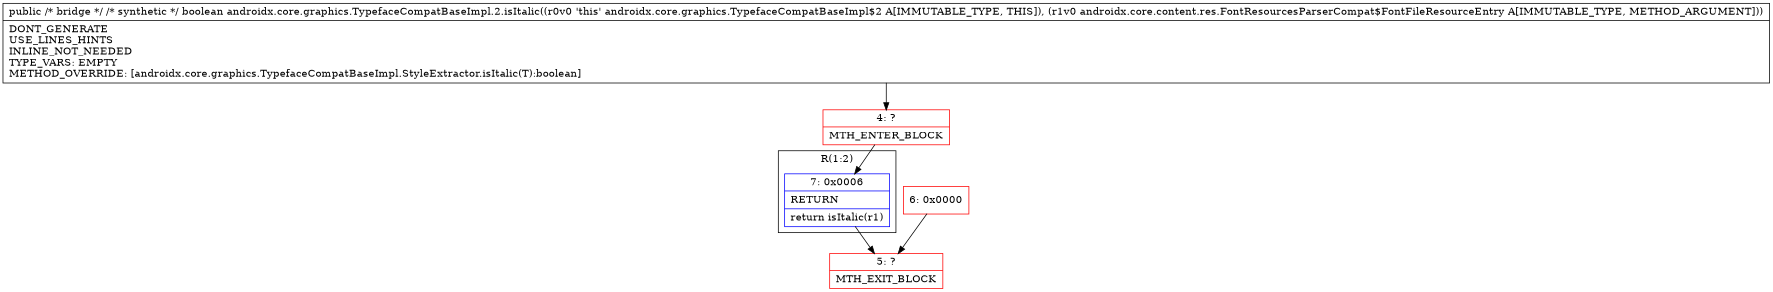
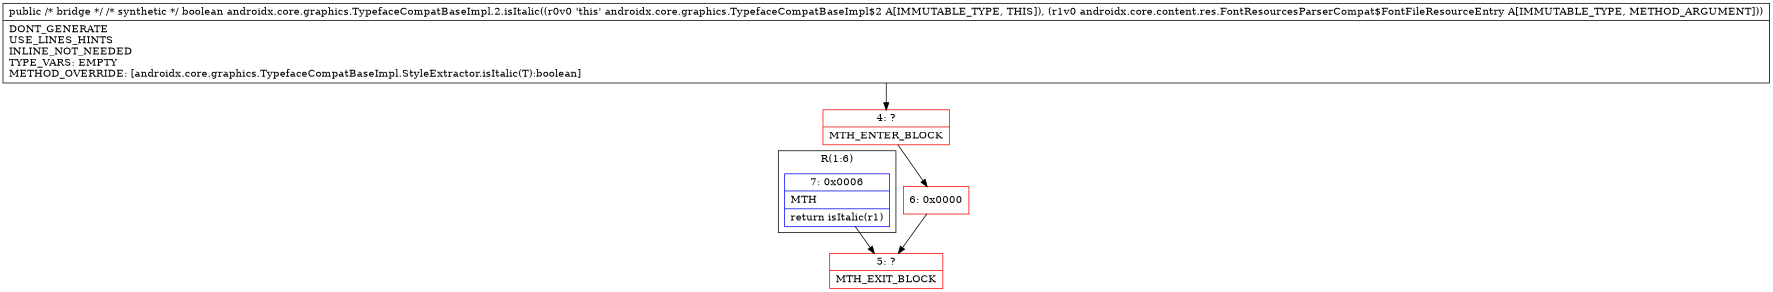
edge "4: ?" -> "7: 0x0006": now "4: ?" -> "6: 0x0000"
cluster "R(1:2)": label "R(1:2)" -> "R(1:6)"
node "7: 0x0006": text "RETURN" -> "MTH"
